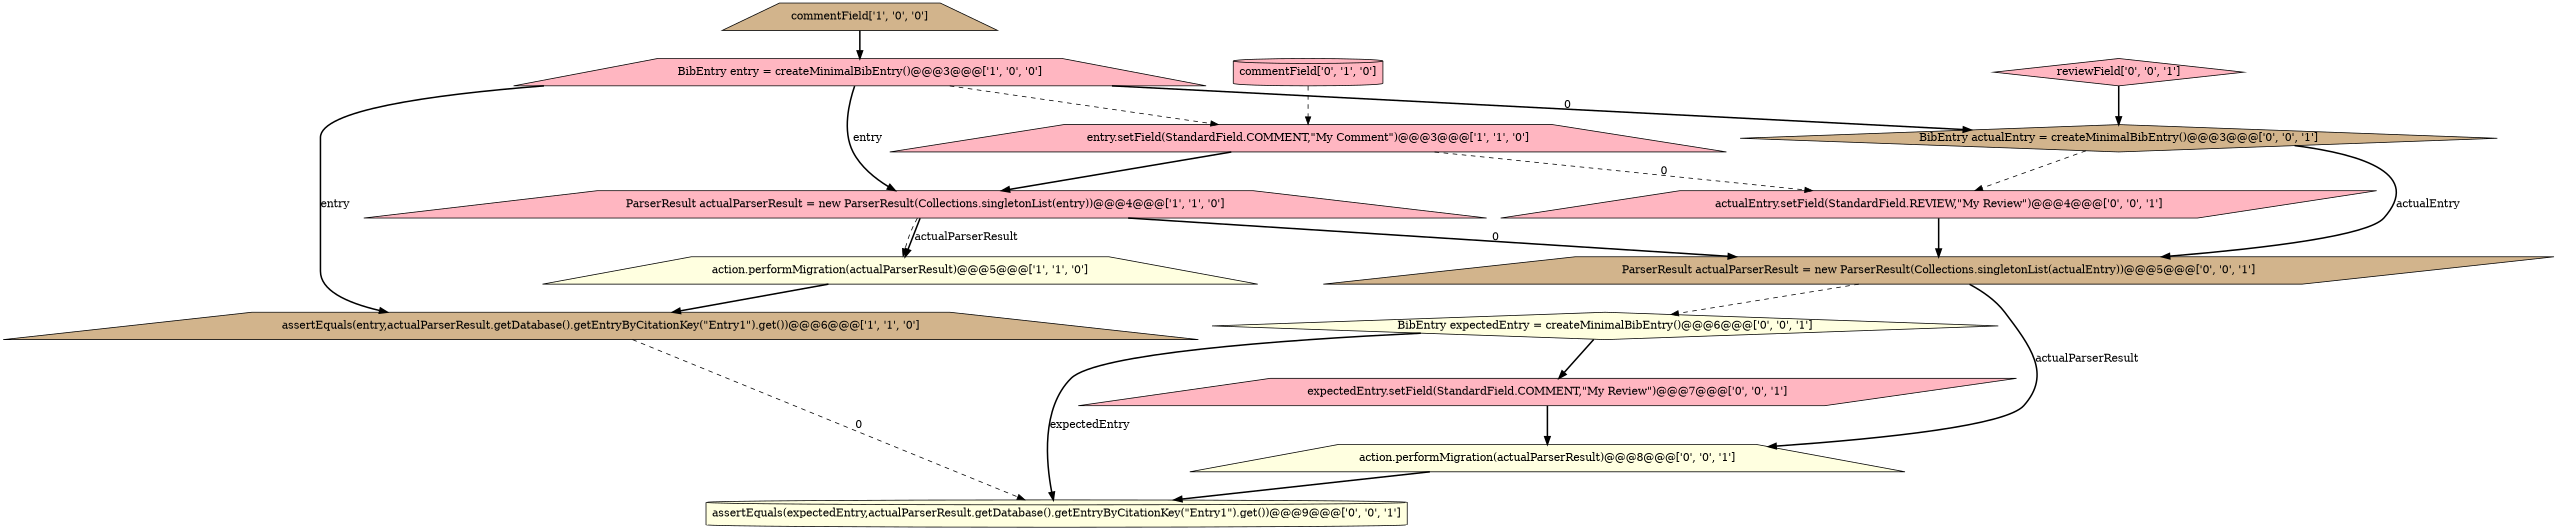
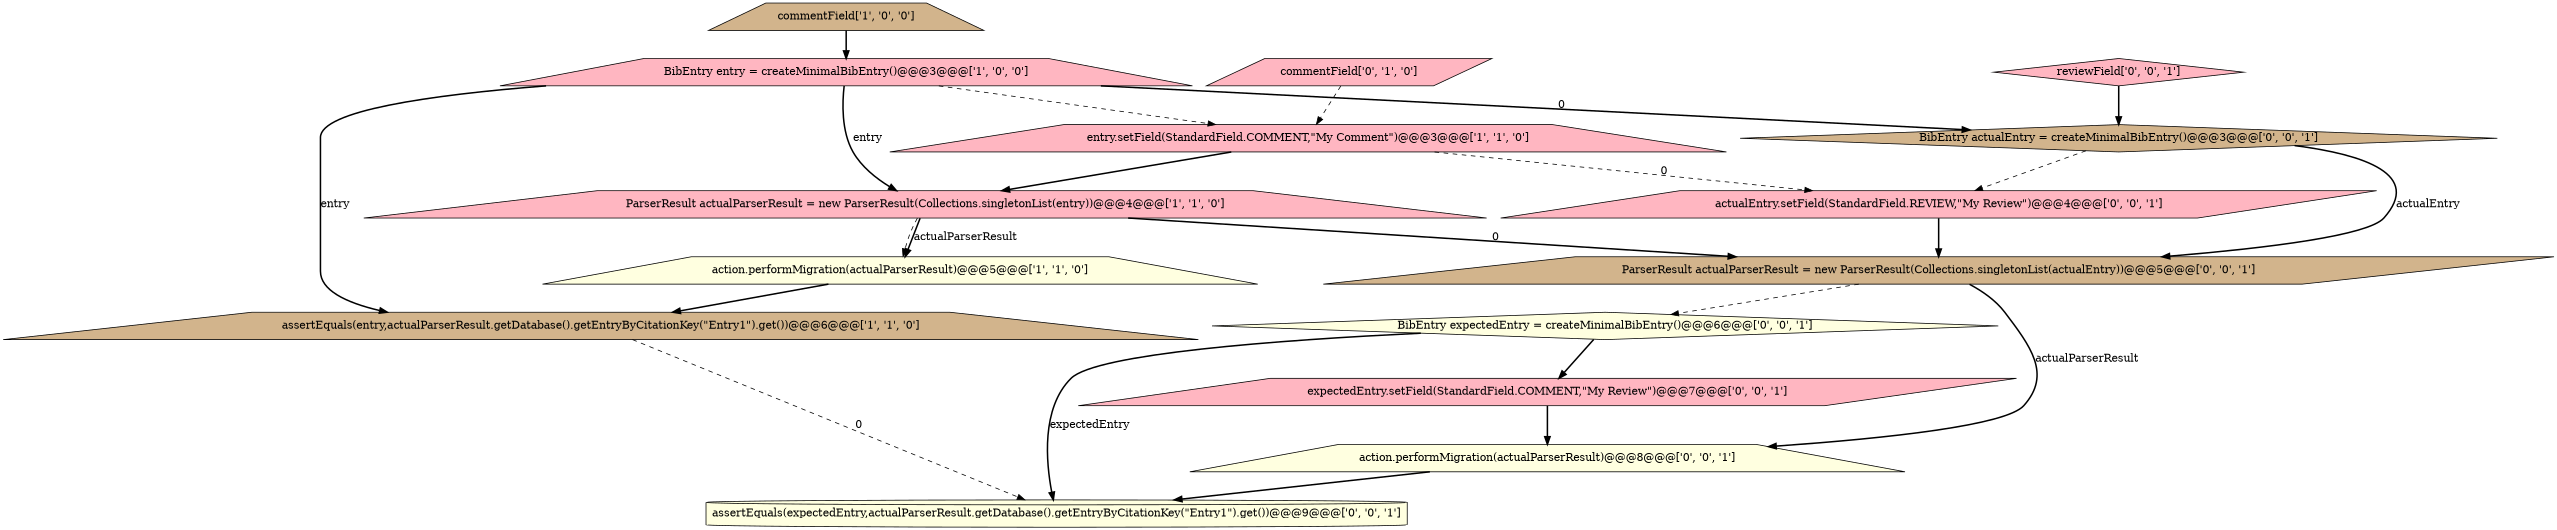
node "commentField['0', '1', '0']": shape cylinder -> parallelogram
